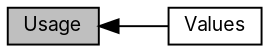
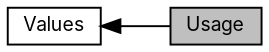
edge "Values" -> "Usage": reversed
